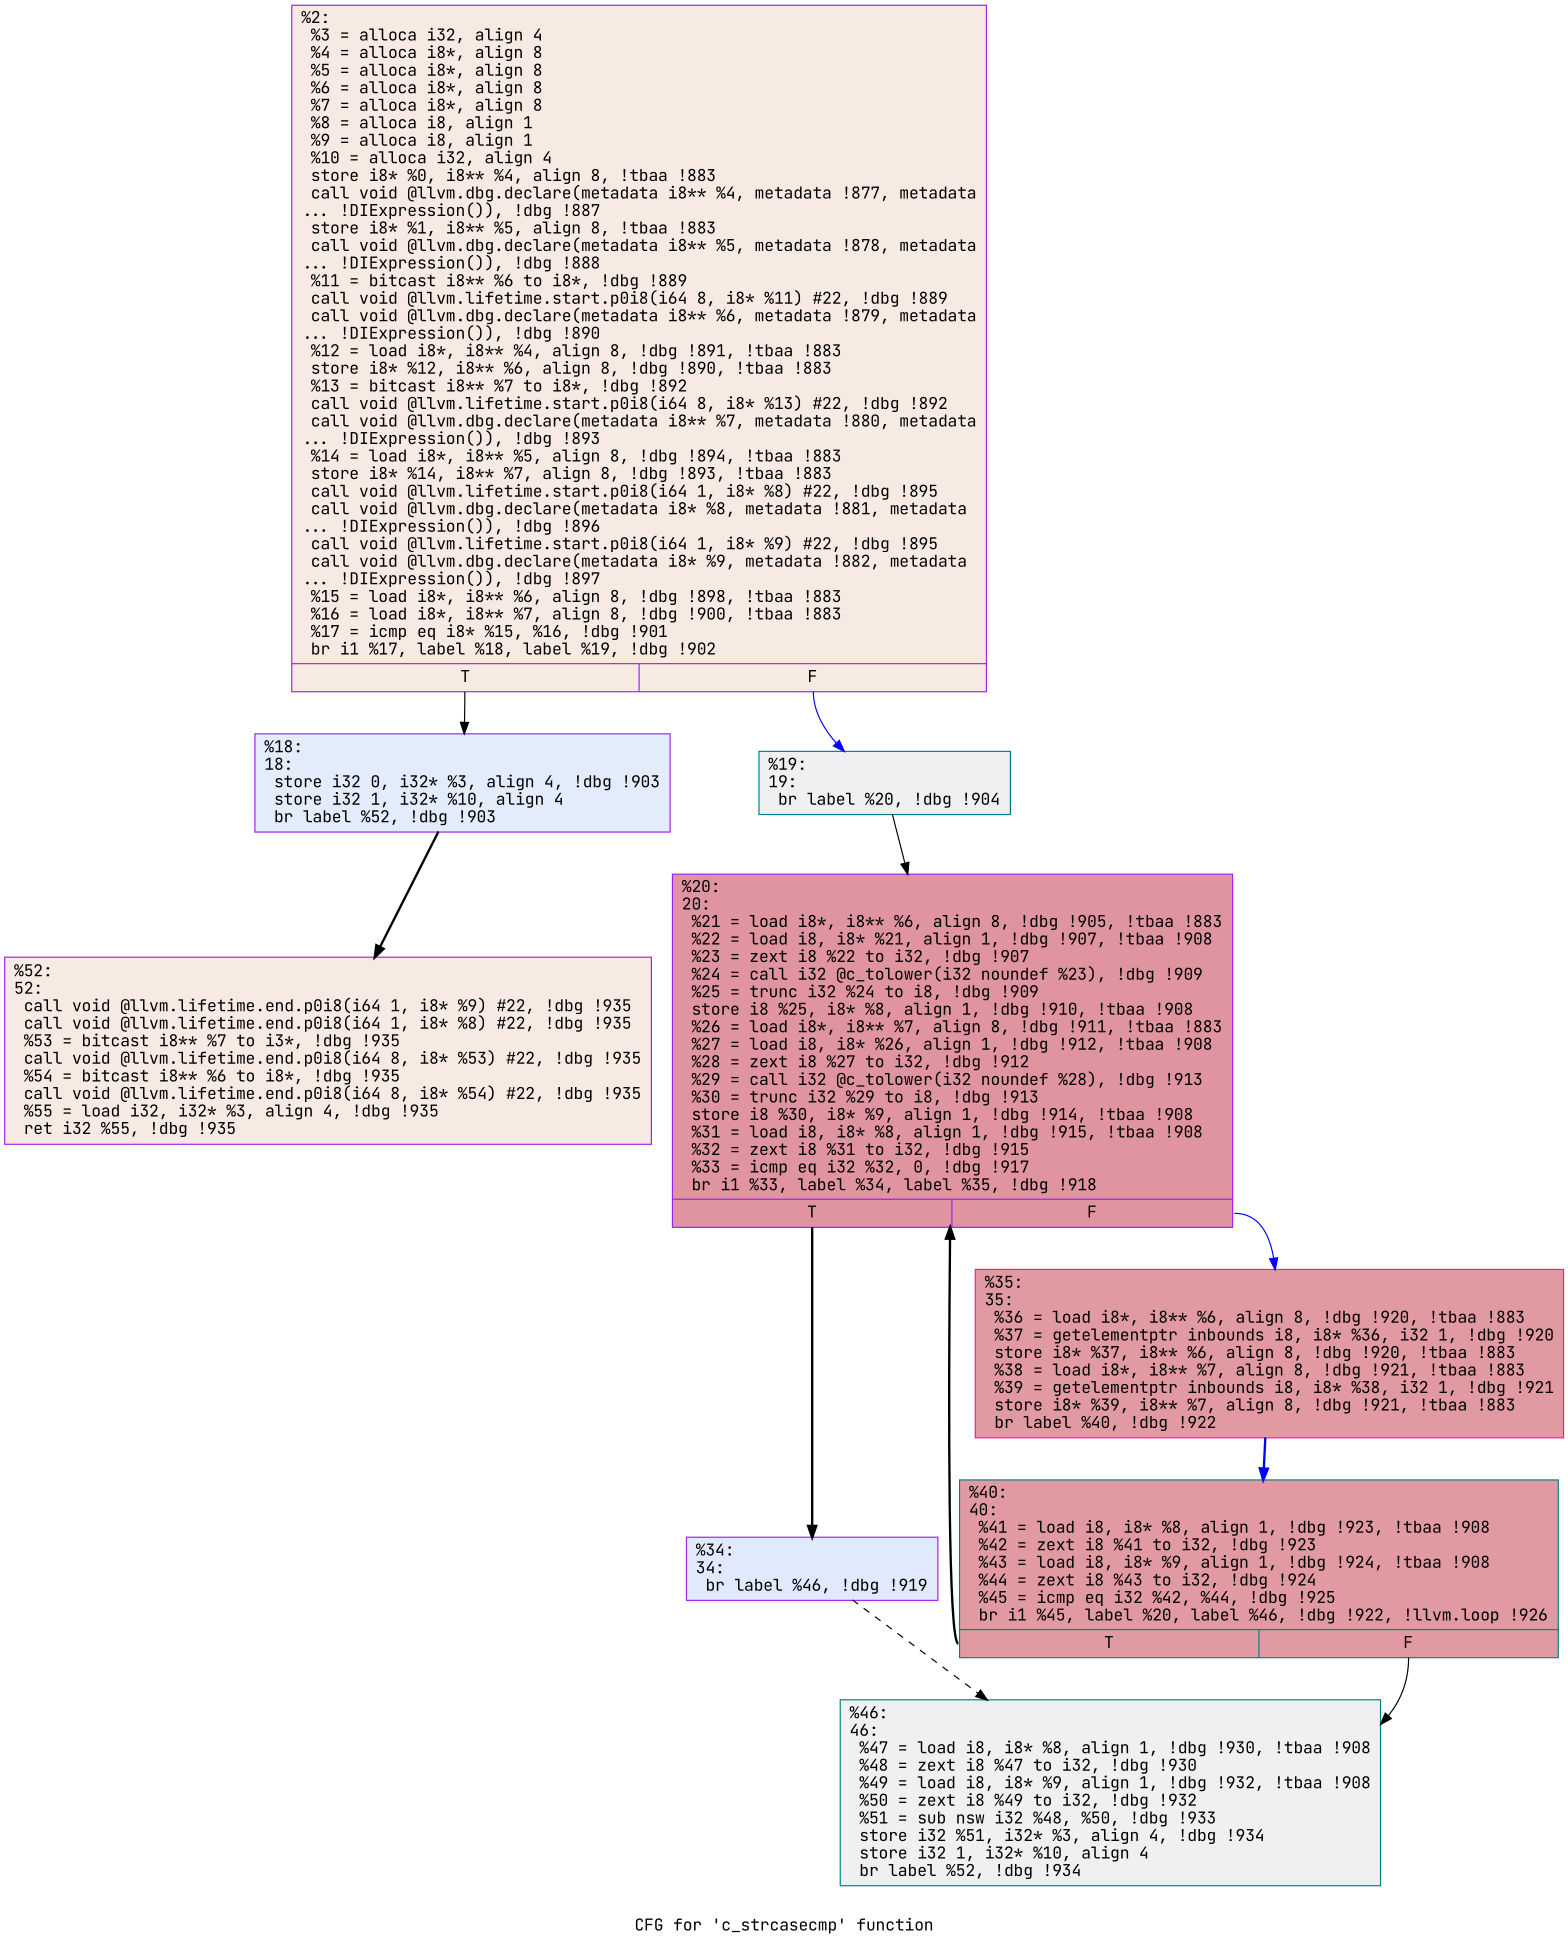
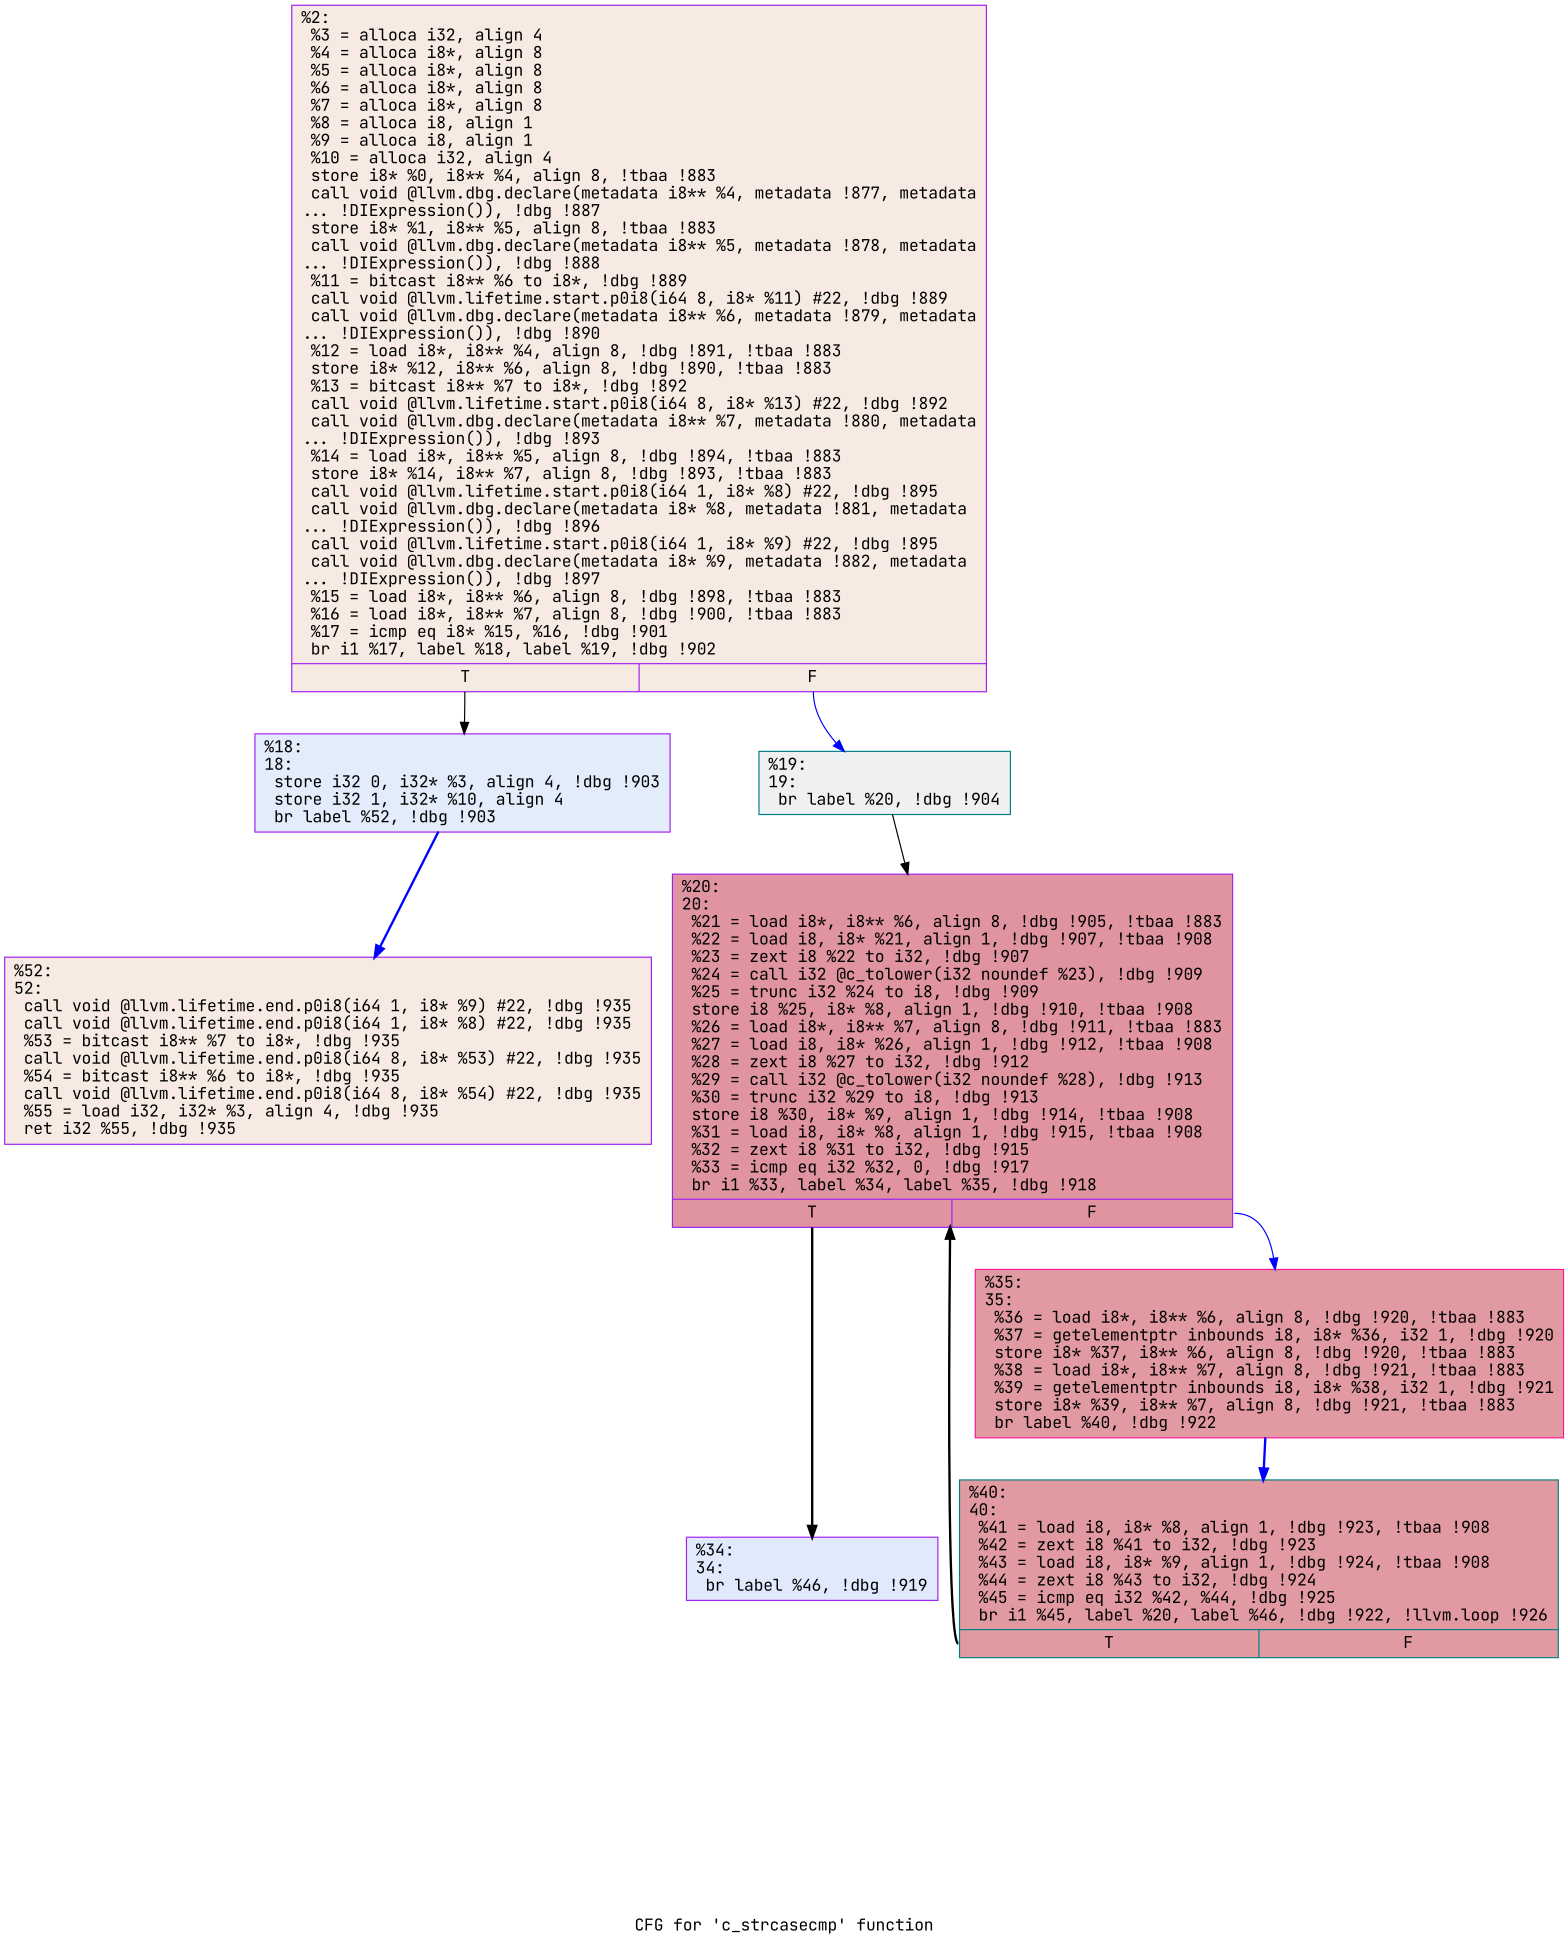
edge "%18:" -> "%52:": color black -> blue
node "%52:": text "%53 = bitcast i8** %7 to i3*, !dbg !935" -> "%53 = bitcast i8** %7 to i8*, !dbg !935"
node "%46:": removed
